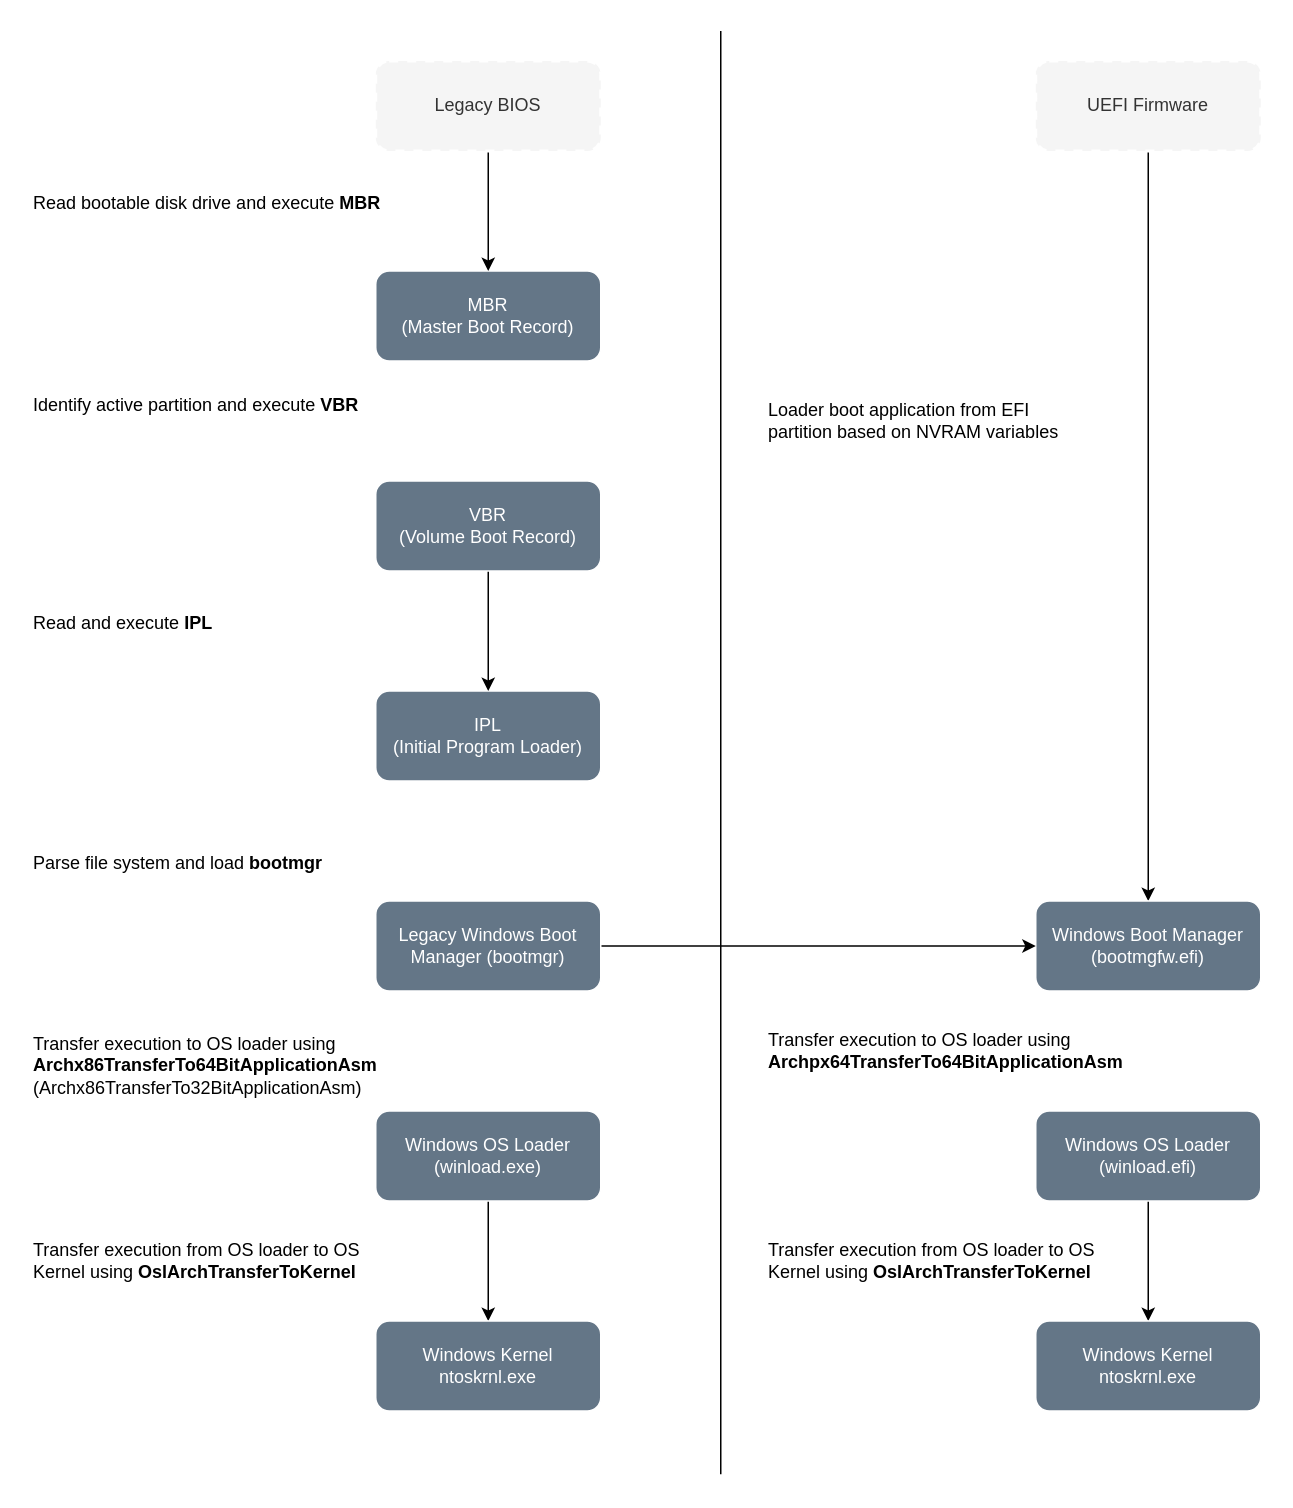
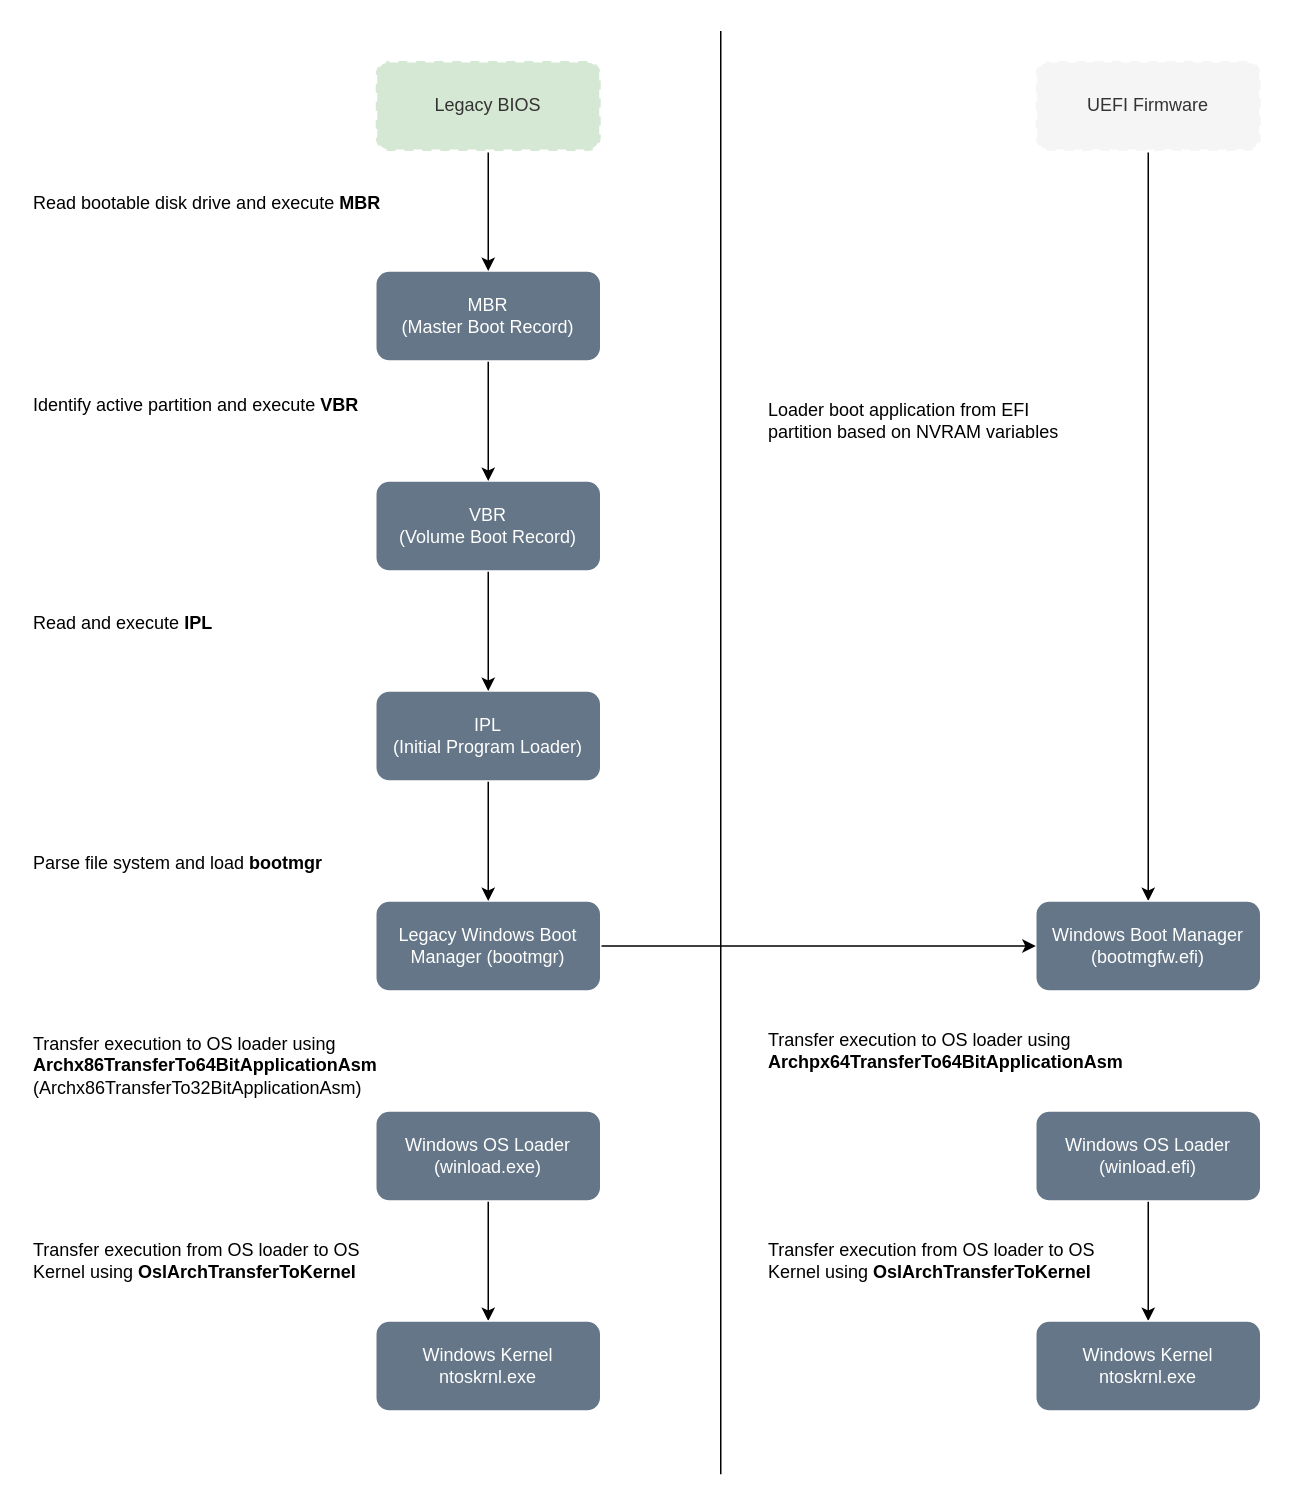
node "Legacy BIOS": fillcolor #f5f5f5 -> #d5e8d4
edge "MBR (Master Boot Record)" -> "VBR (Volume Boot Record)": added
edge "IPL (Initial Program Loader)" -> "Legacy Windows Boot Manager (bootmgr)": added
